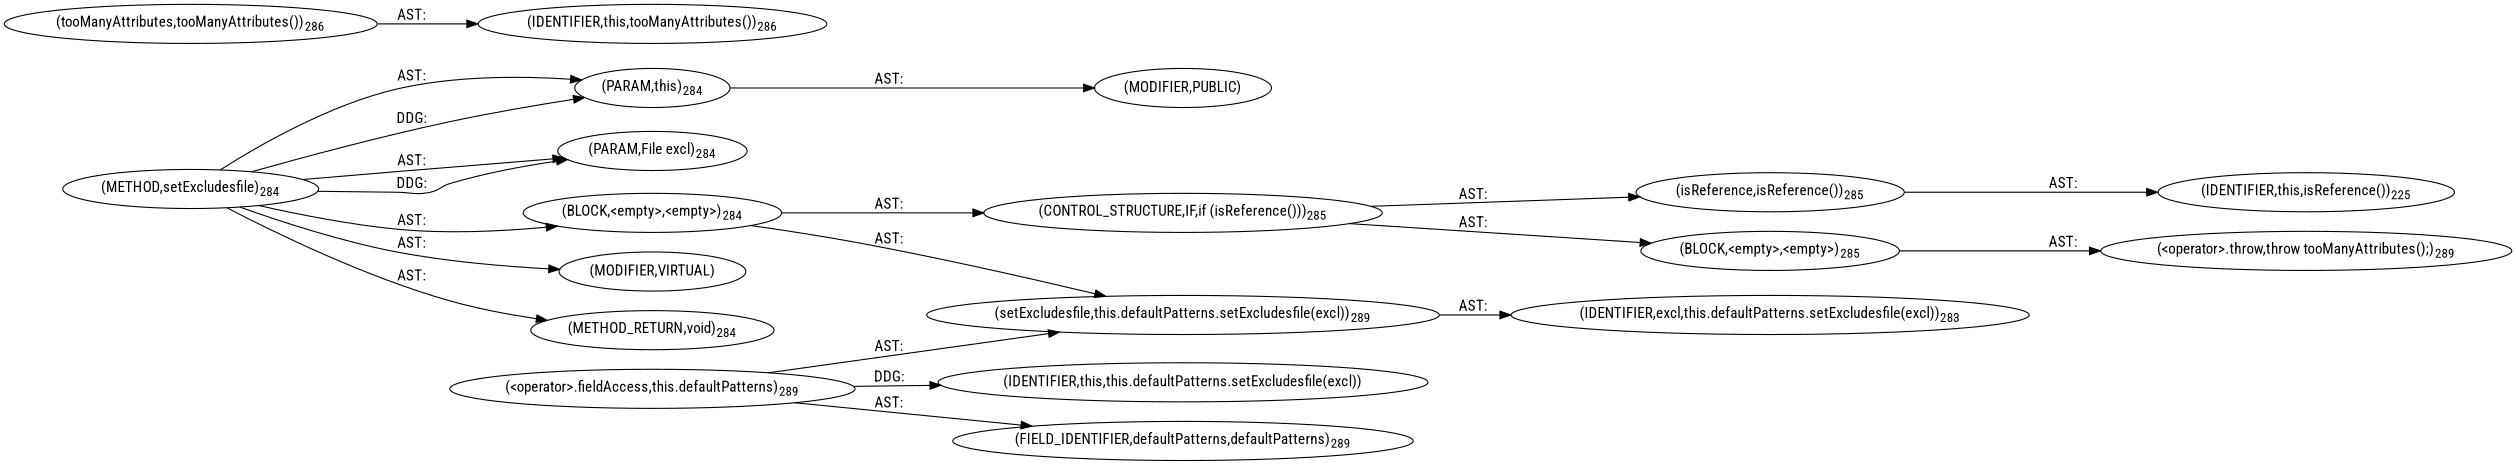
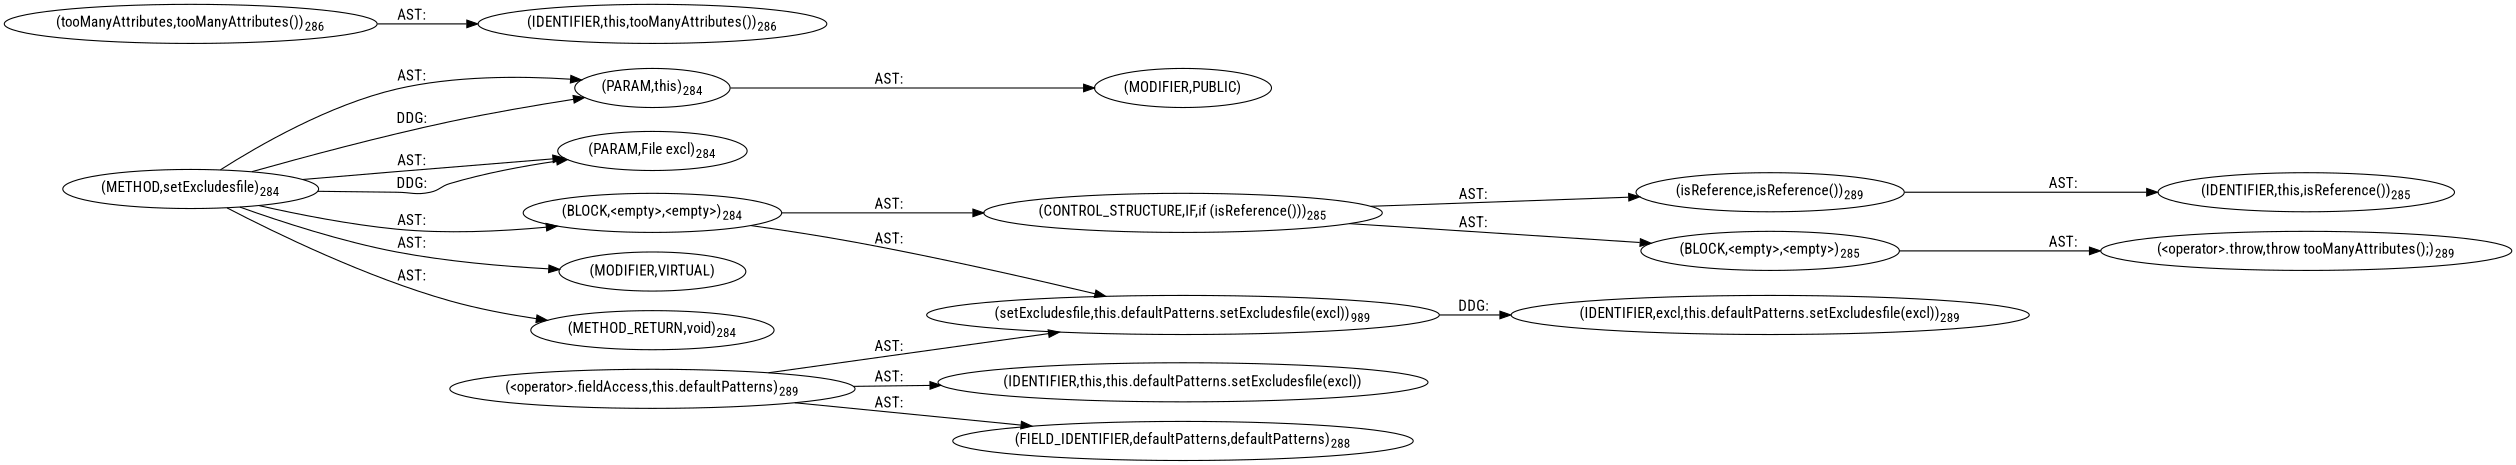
node "(isReference,isReference())": text "285" -> "289"
node "(IDENTIFIER,this,isReference())": text "225" -> "285"
edge "(setExcludesfile,this.defaultPatterns.setExcludesfile(excl))" -> "(IDENTIFIER,excl,this.defaultPatterns.setExcludesfile(excl))": label "AST: " -> "DDG: "
node "(setExcludesfile,this.defaultPatterns.setExcludesfile(excl))": text "289" -> "989"
node "(IDENTIFIER,excl,this.defaultPatterns.setExcludesfile(excl))": text "283" -> "289"
edge "(<operator>.fieldAccess,this.defaultPatterns)" -> "(IDENTIFIER,this,this.defaultPatterns.setExcludesfile(excl))": label "DDG: " -> "AST: "
node "(FIELD_IDENTIFIER,defaultPatterns,defaultPatterns)": text "289" -> "288"
